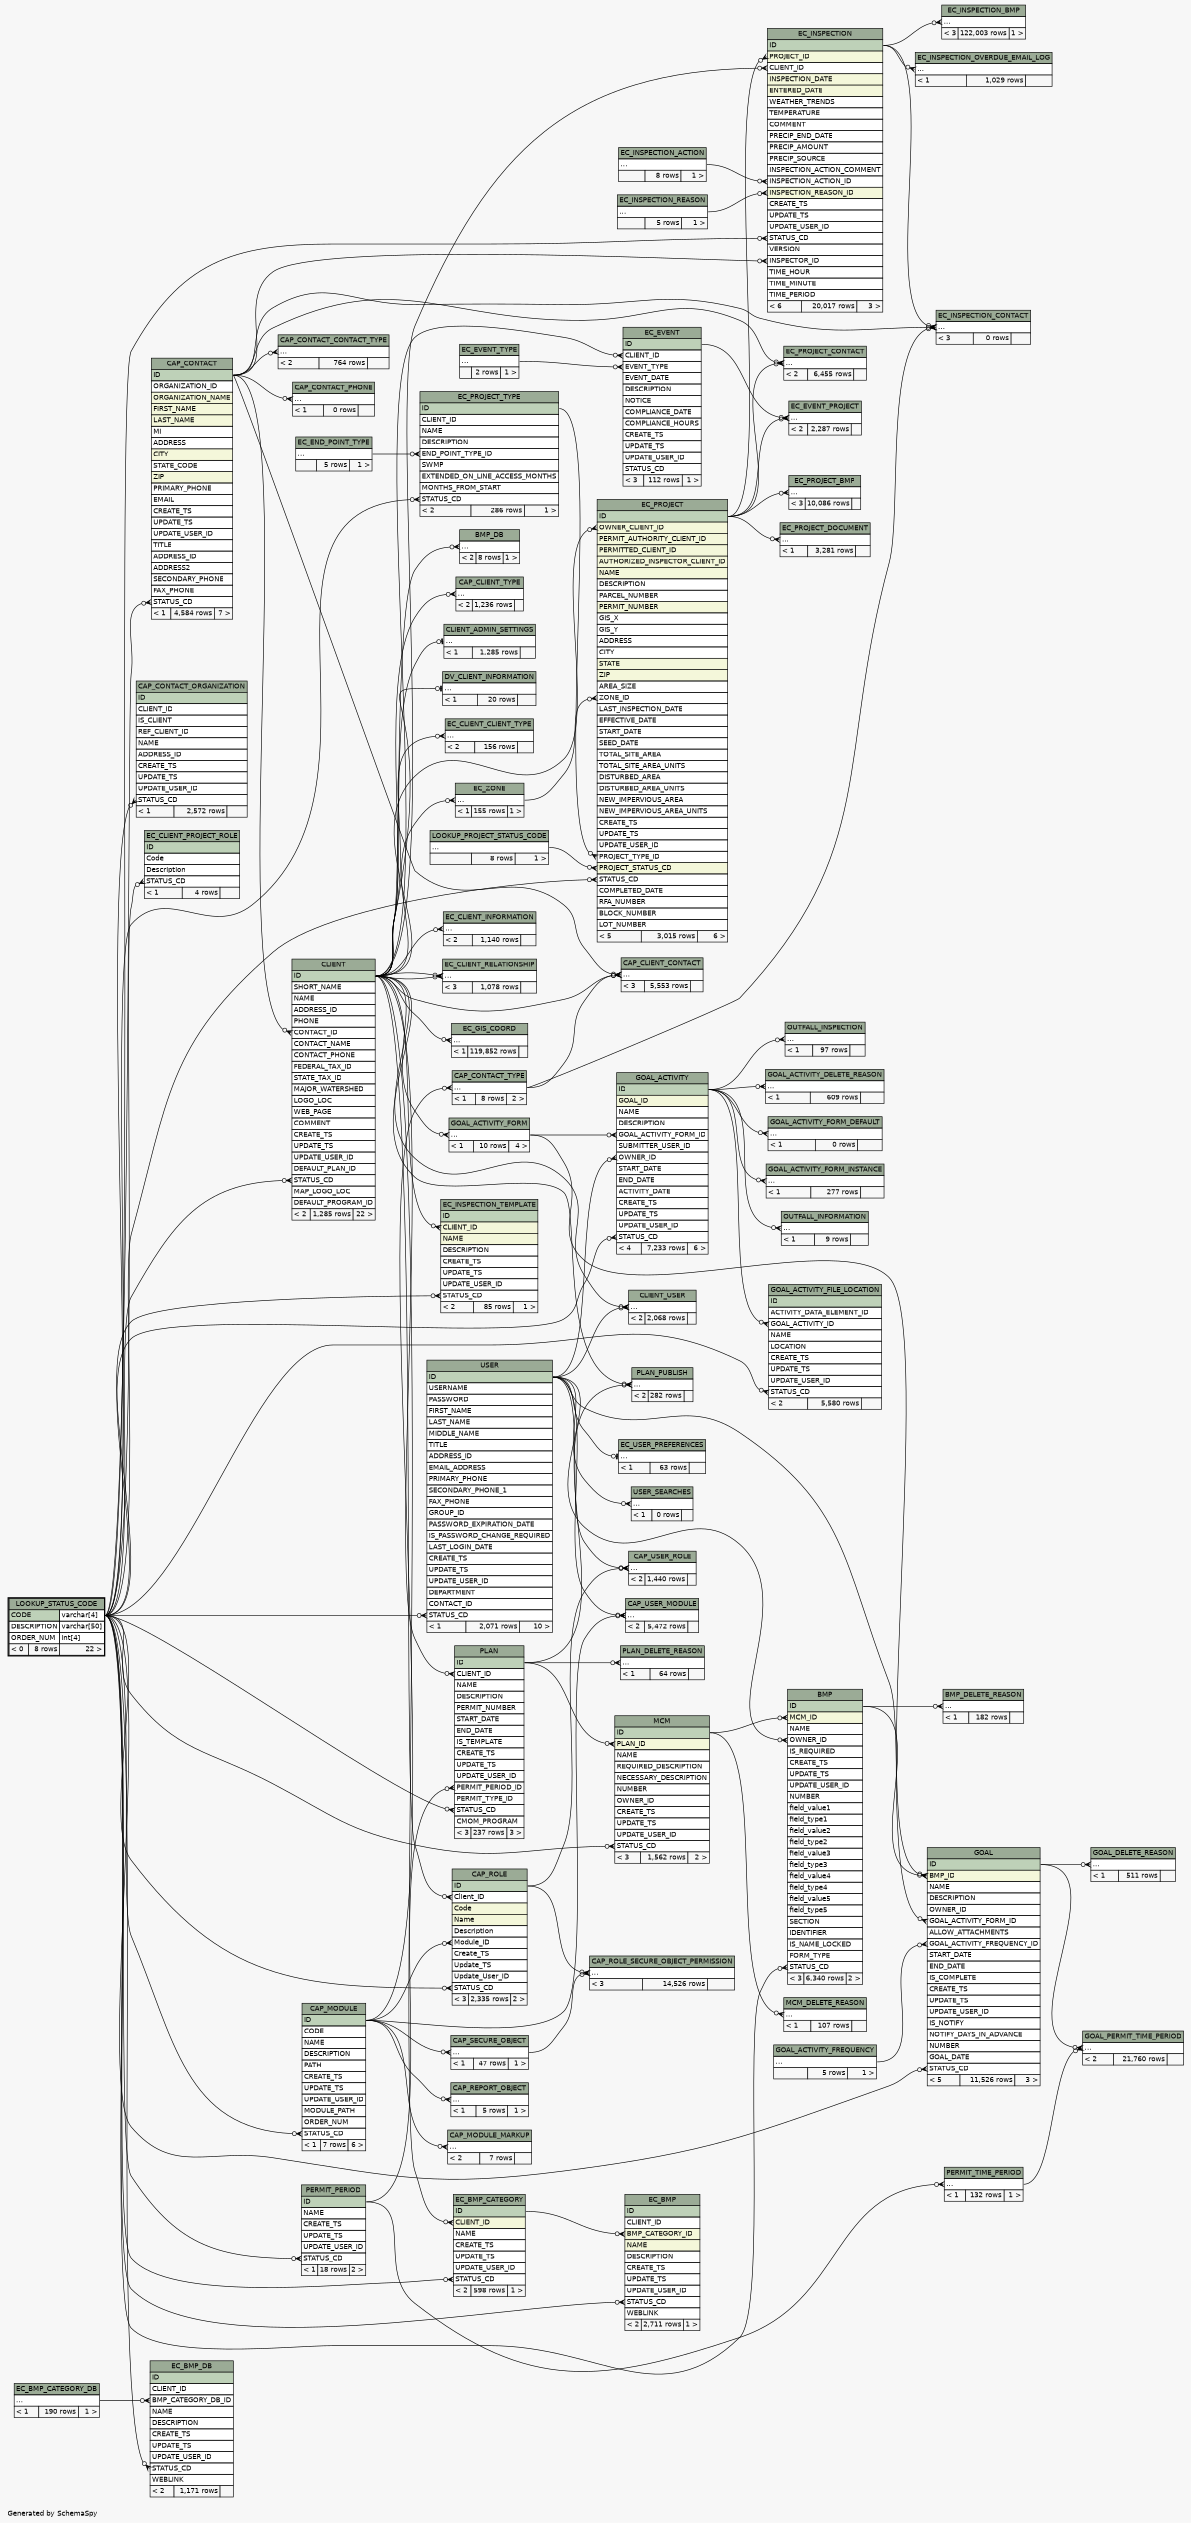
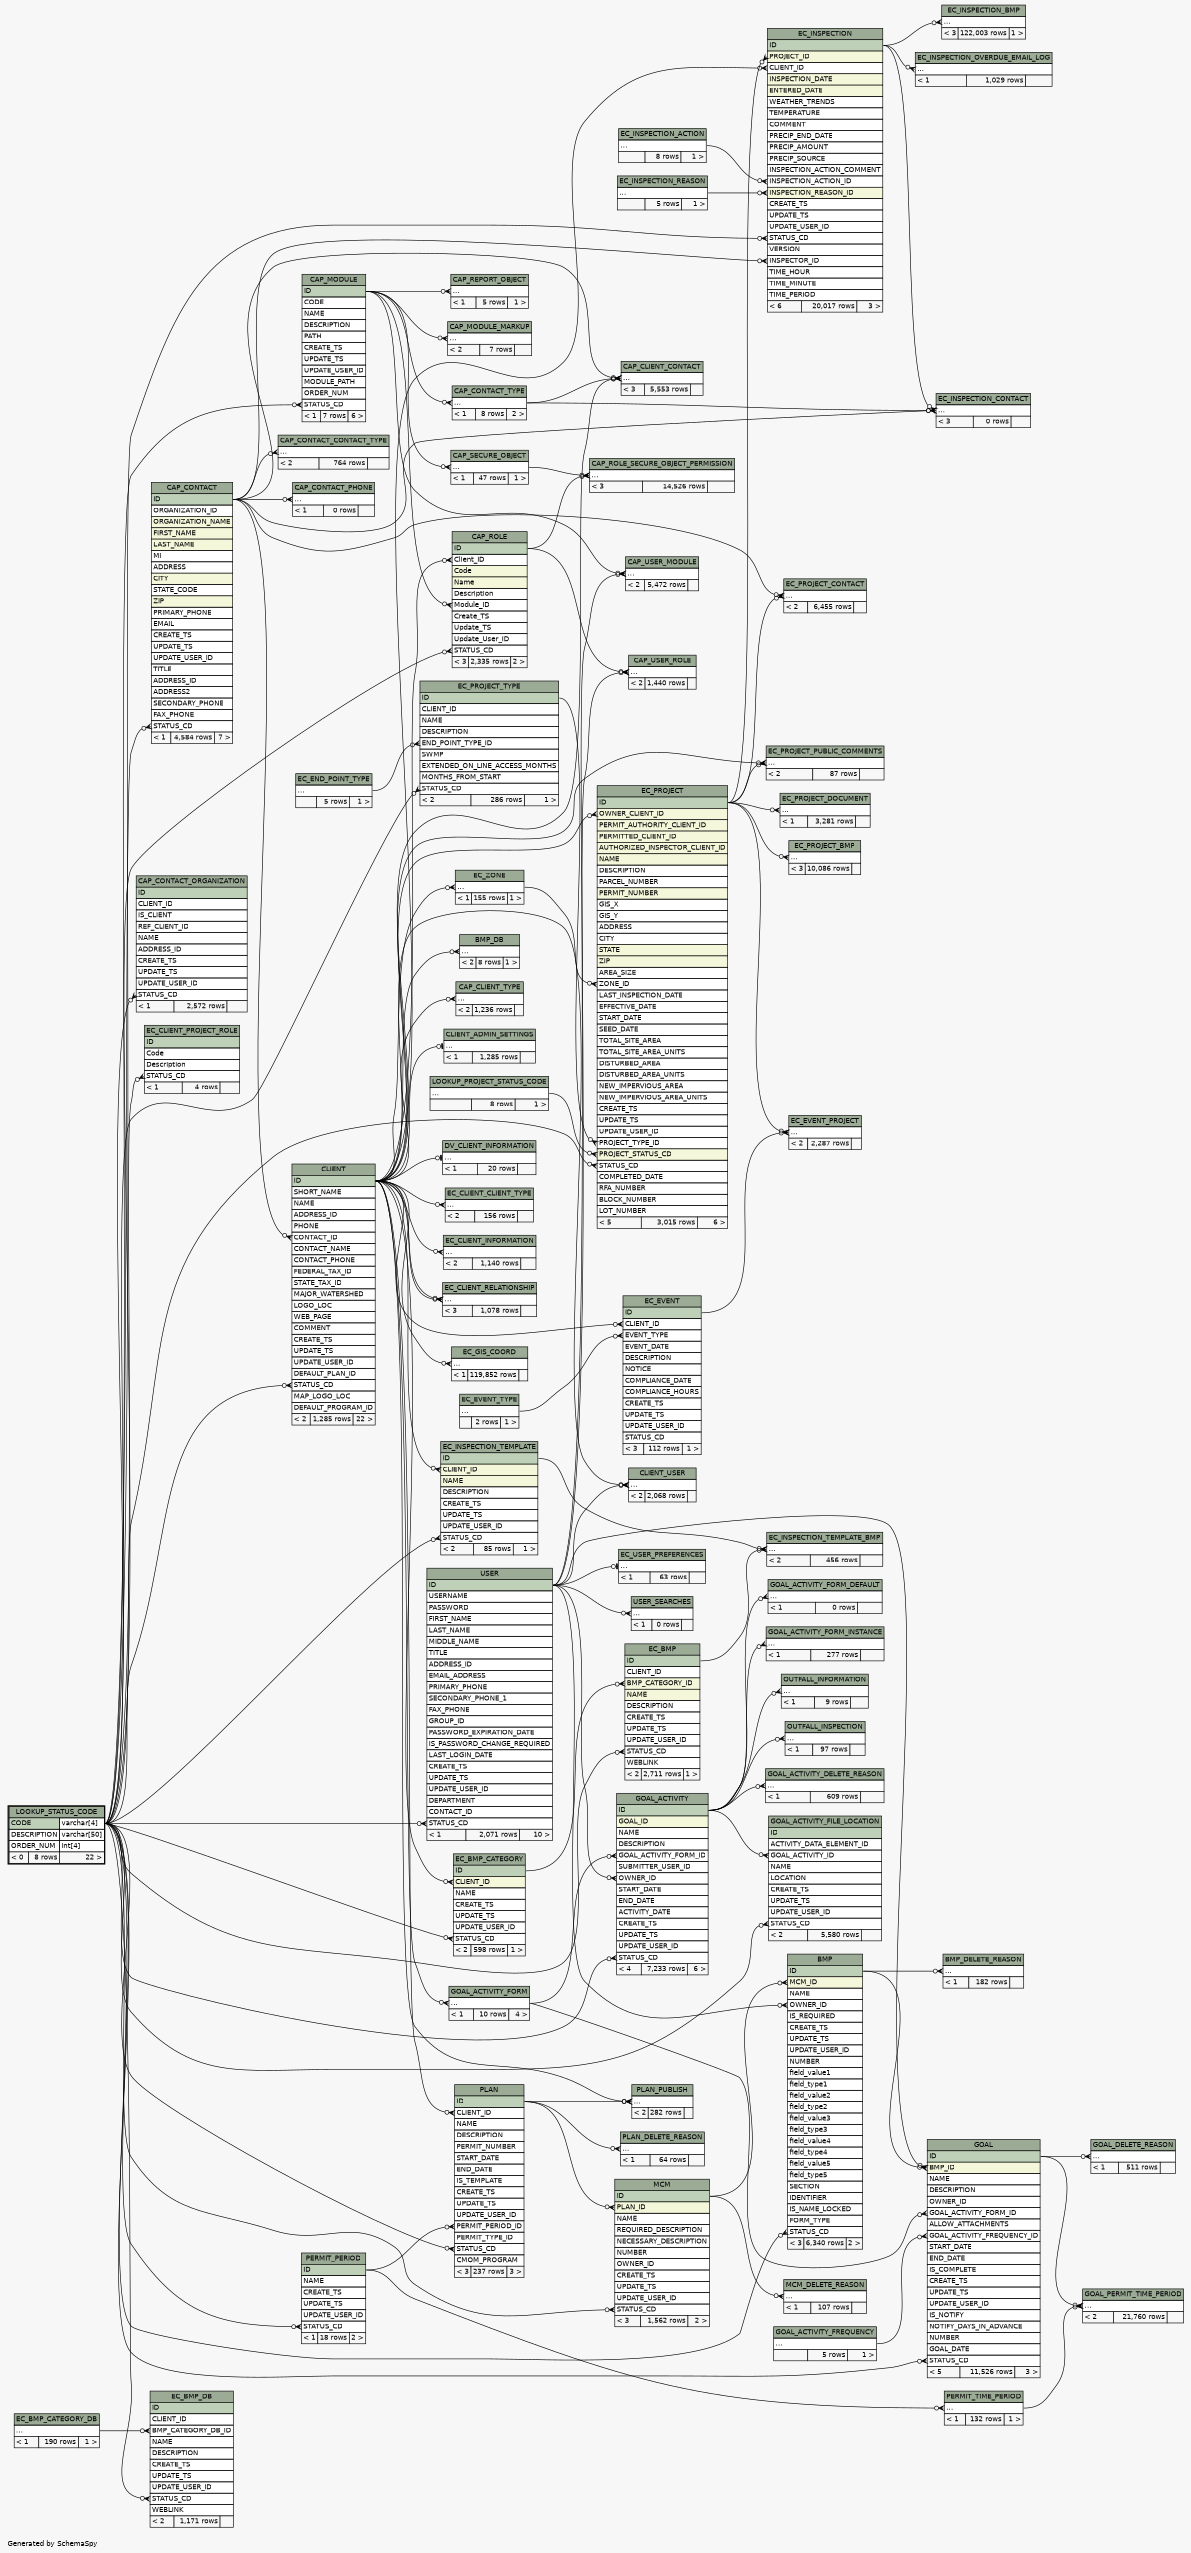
node "EC_PROJECT_PUBLIC_COMMENTS": added
node "EC_INSPECTION_TEMPLATE_BMP": added
